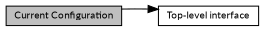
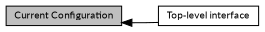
edge "Current Configuration" -> "Top-level interface": reversed
